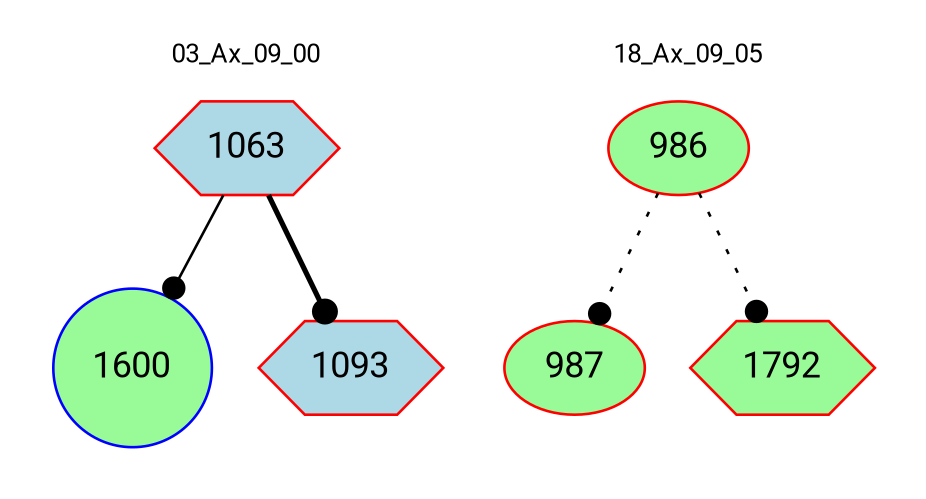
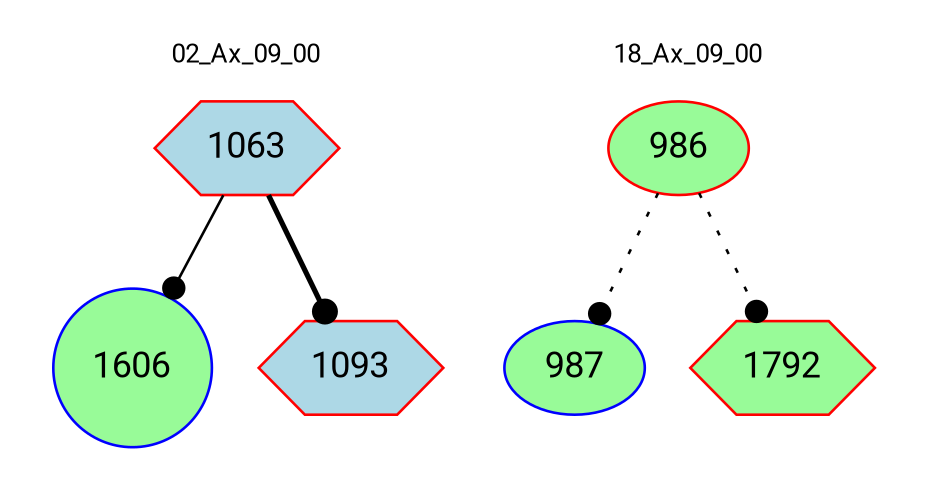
cluster "03_Ax_09_00": label "03_Ax_09_00" -> "02_Ax_09_00"
cluster "18_Ax_09_05": label "18_Ax_09_05" -> "18_Ax_09_00"
node "1600": label "1600" -> "1606"
node "987": color red -> blue
